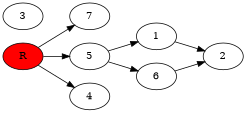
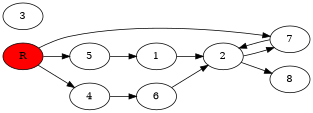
edge "7" -> "2": added
edge "2" -> "7": added
edge "5" -> "6": now "4" -> "6"
node "8": added
